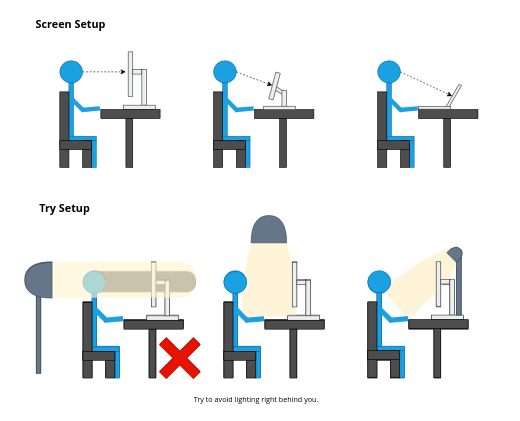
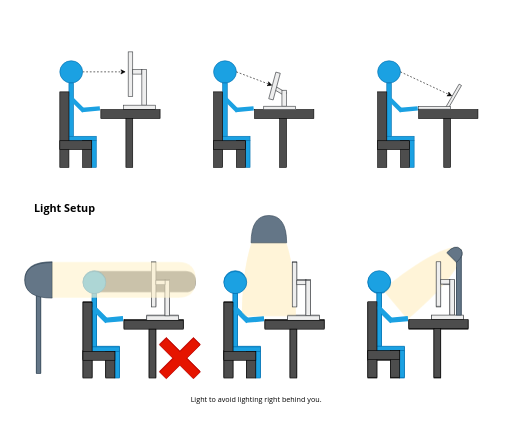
node "Screen Setup": removed
node "Try Setup": label "Try Setup" -> "Light Setup"
node "Try to avoid lighting right behind you.": label "Try to avoid lighting right behind you." -> "Light to avoid lighting right behind you."
